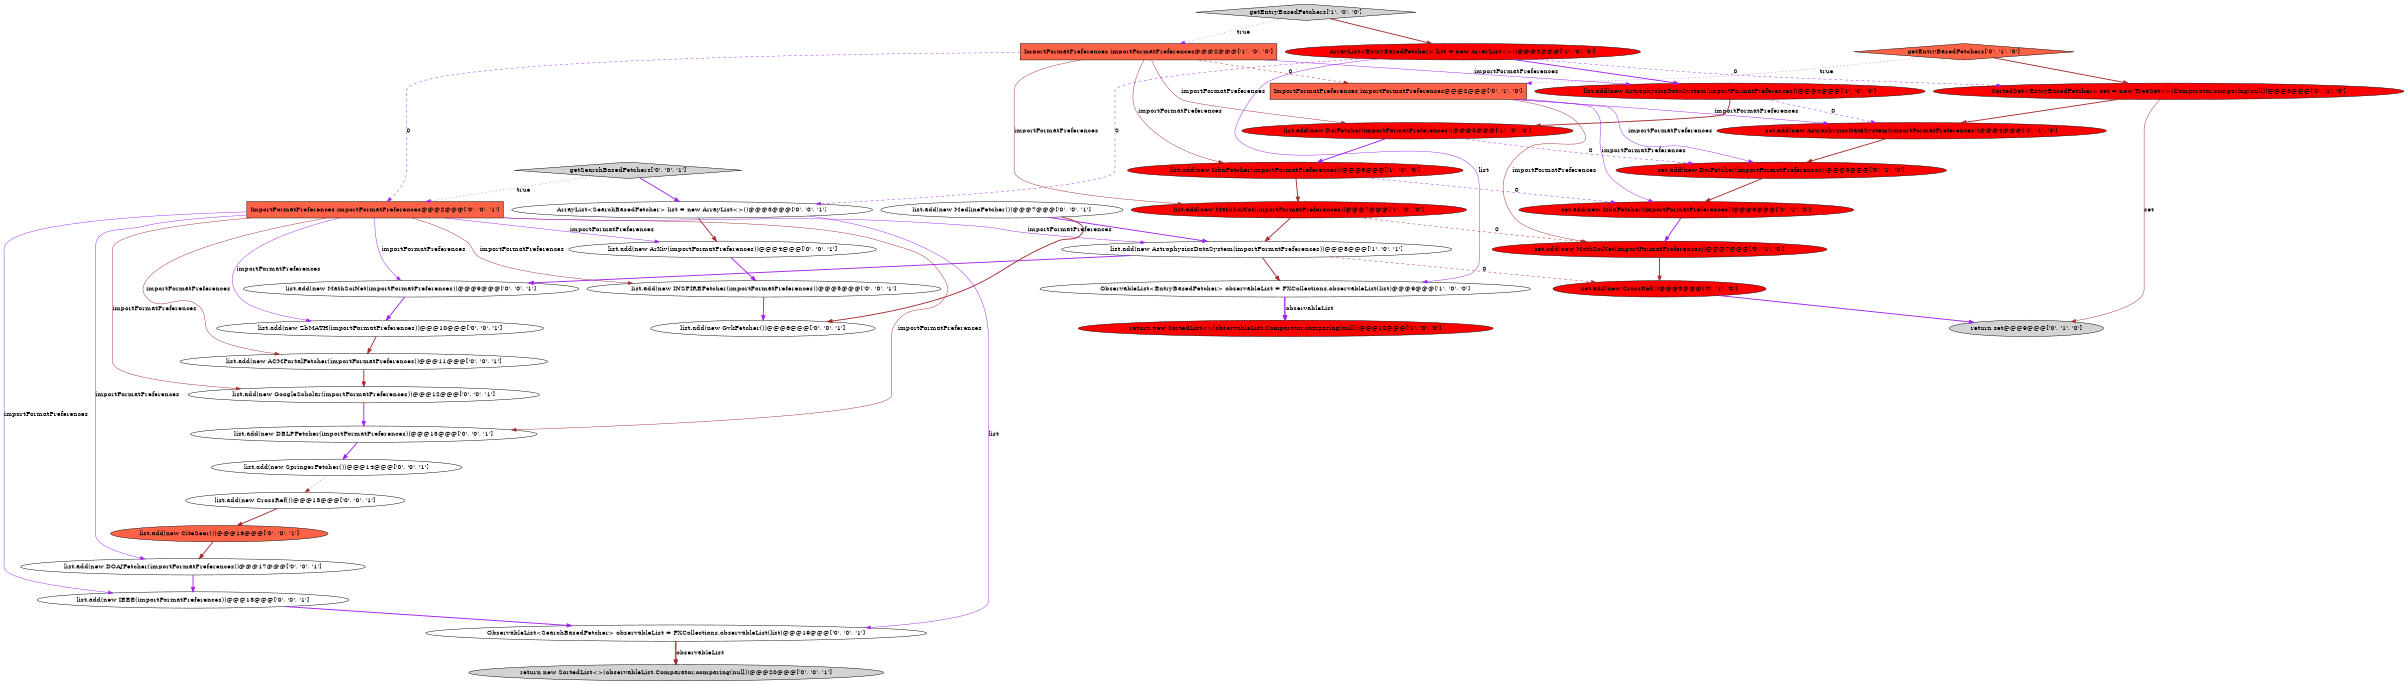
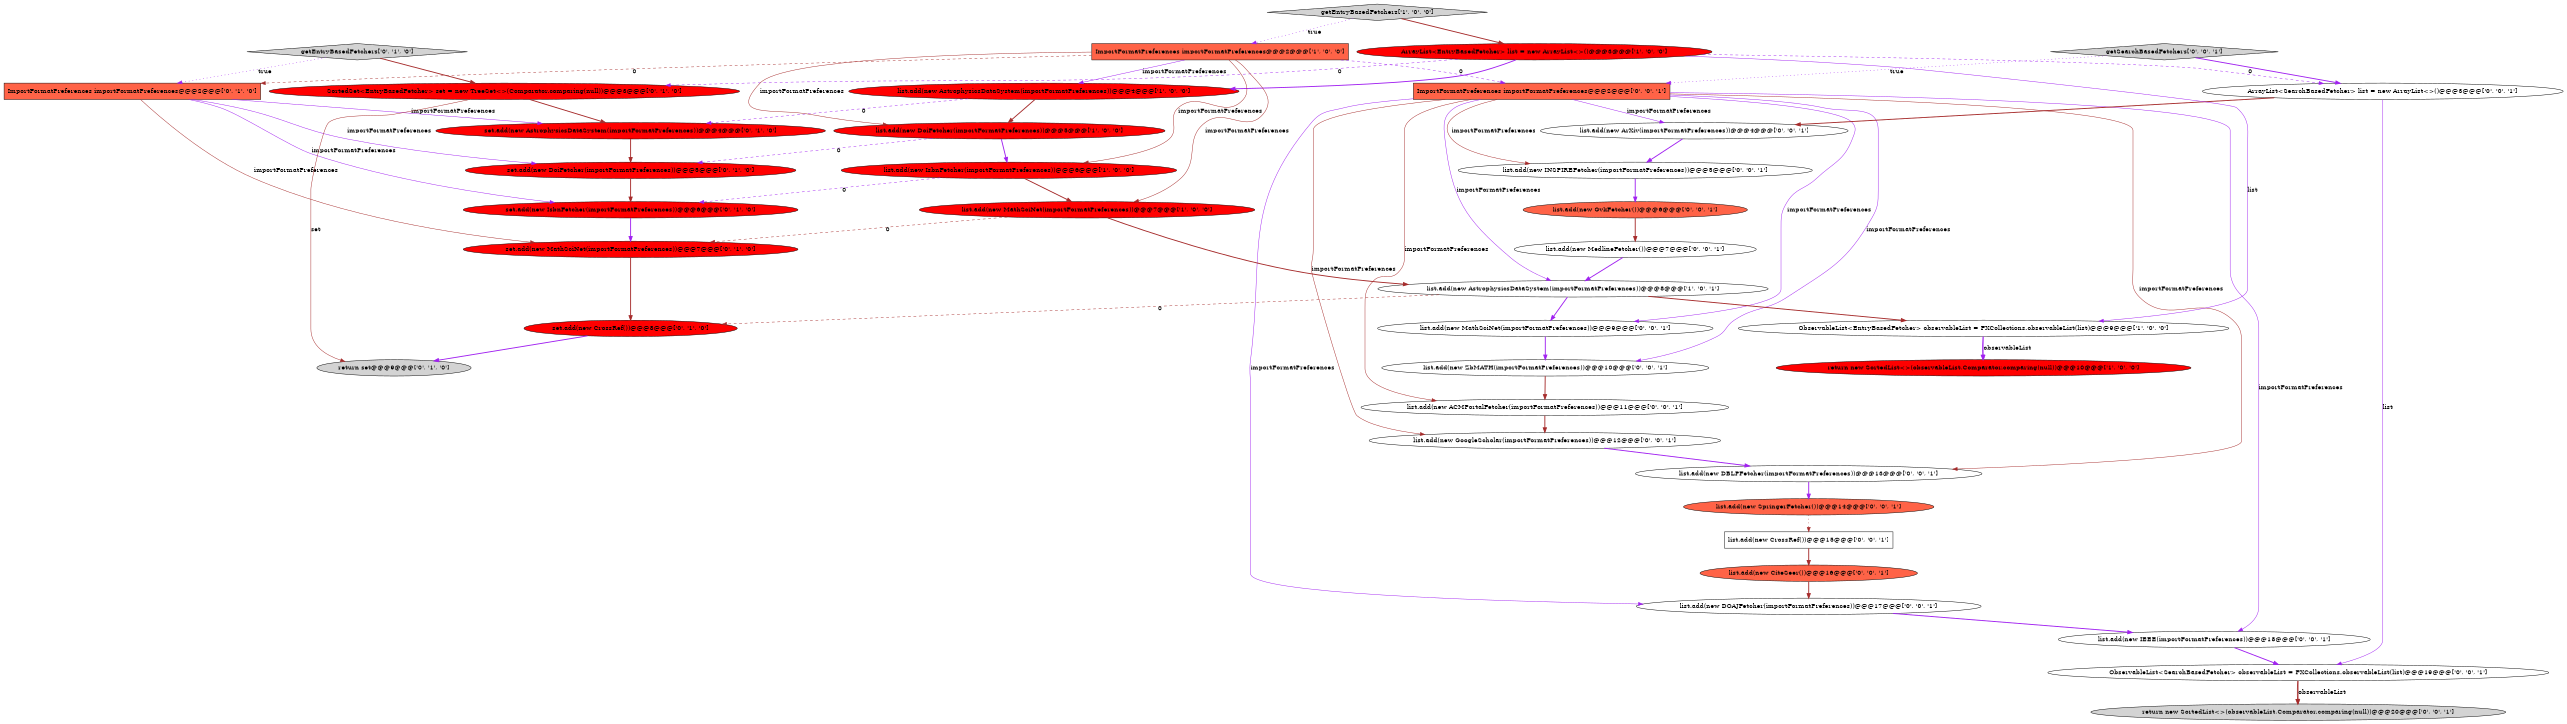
node "getEntryBasedFetchers['0', '1', '0']": fillcolor tomato -> lightgray
edge "list.add(new MedlineFetcher())@@@7@@@['0', '0', '1']" -> "list.add(new GvkFetcher())@@@6@@@['0', '0', '1']": reversed
node "list.add(new GvkFetcher())@@@6@@@['0', '0', '1']": fillcolor white -> tomato
node "list.add(new SpringerFetcher())@@@14@@@['0', '0', '1']": fillcolor white -> tomato
node "list.add(new CrossRef())@@@15@@@['0', '0', '1']": shape ellipse -> box
